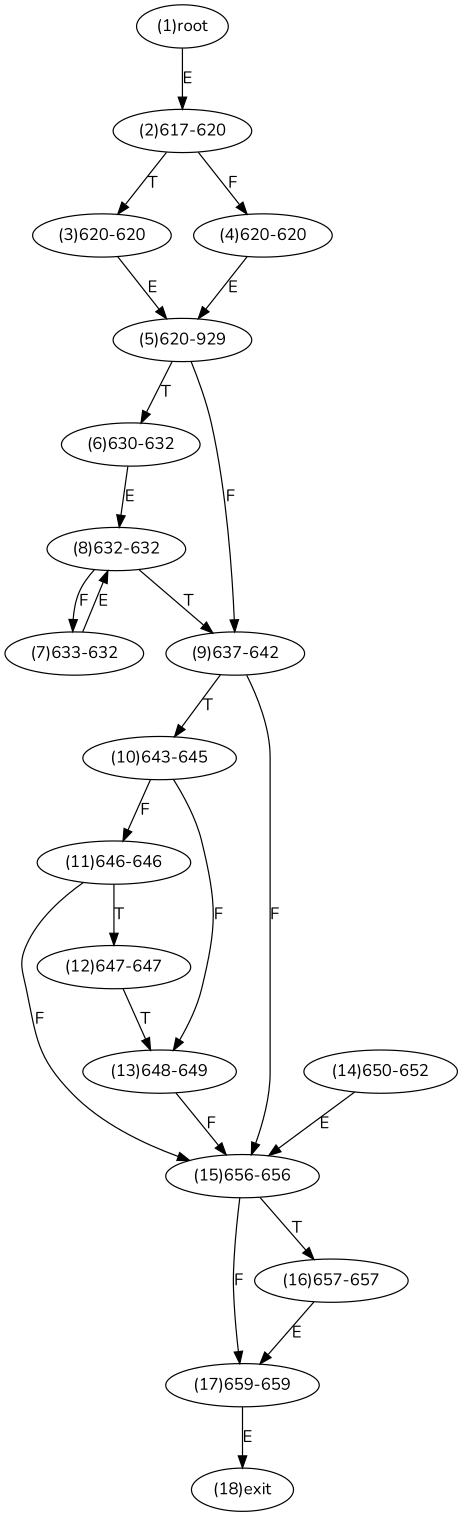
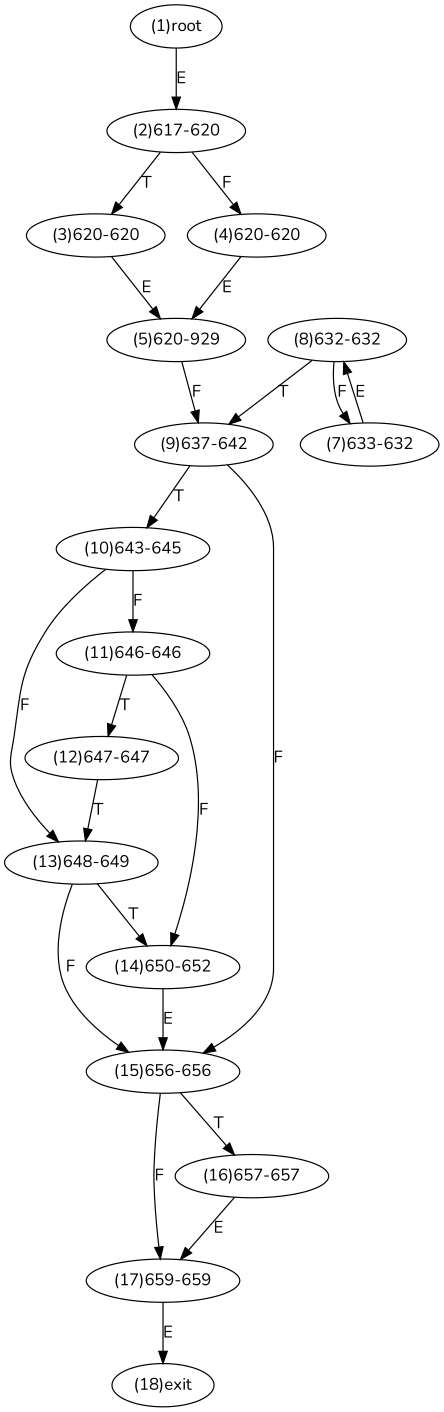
node "(6)630-632": removed
edge "(13)648-649" -> "(14)650-652": added, label "T"
edge "(11)646-646" -> "(15)656-656": now "(11)646-646" -> "(14)650-652"
